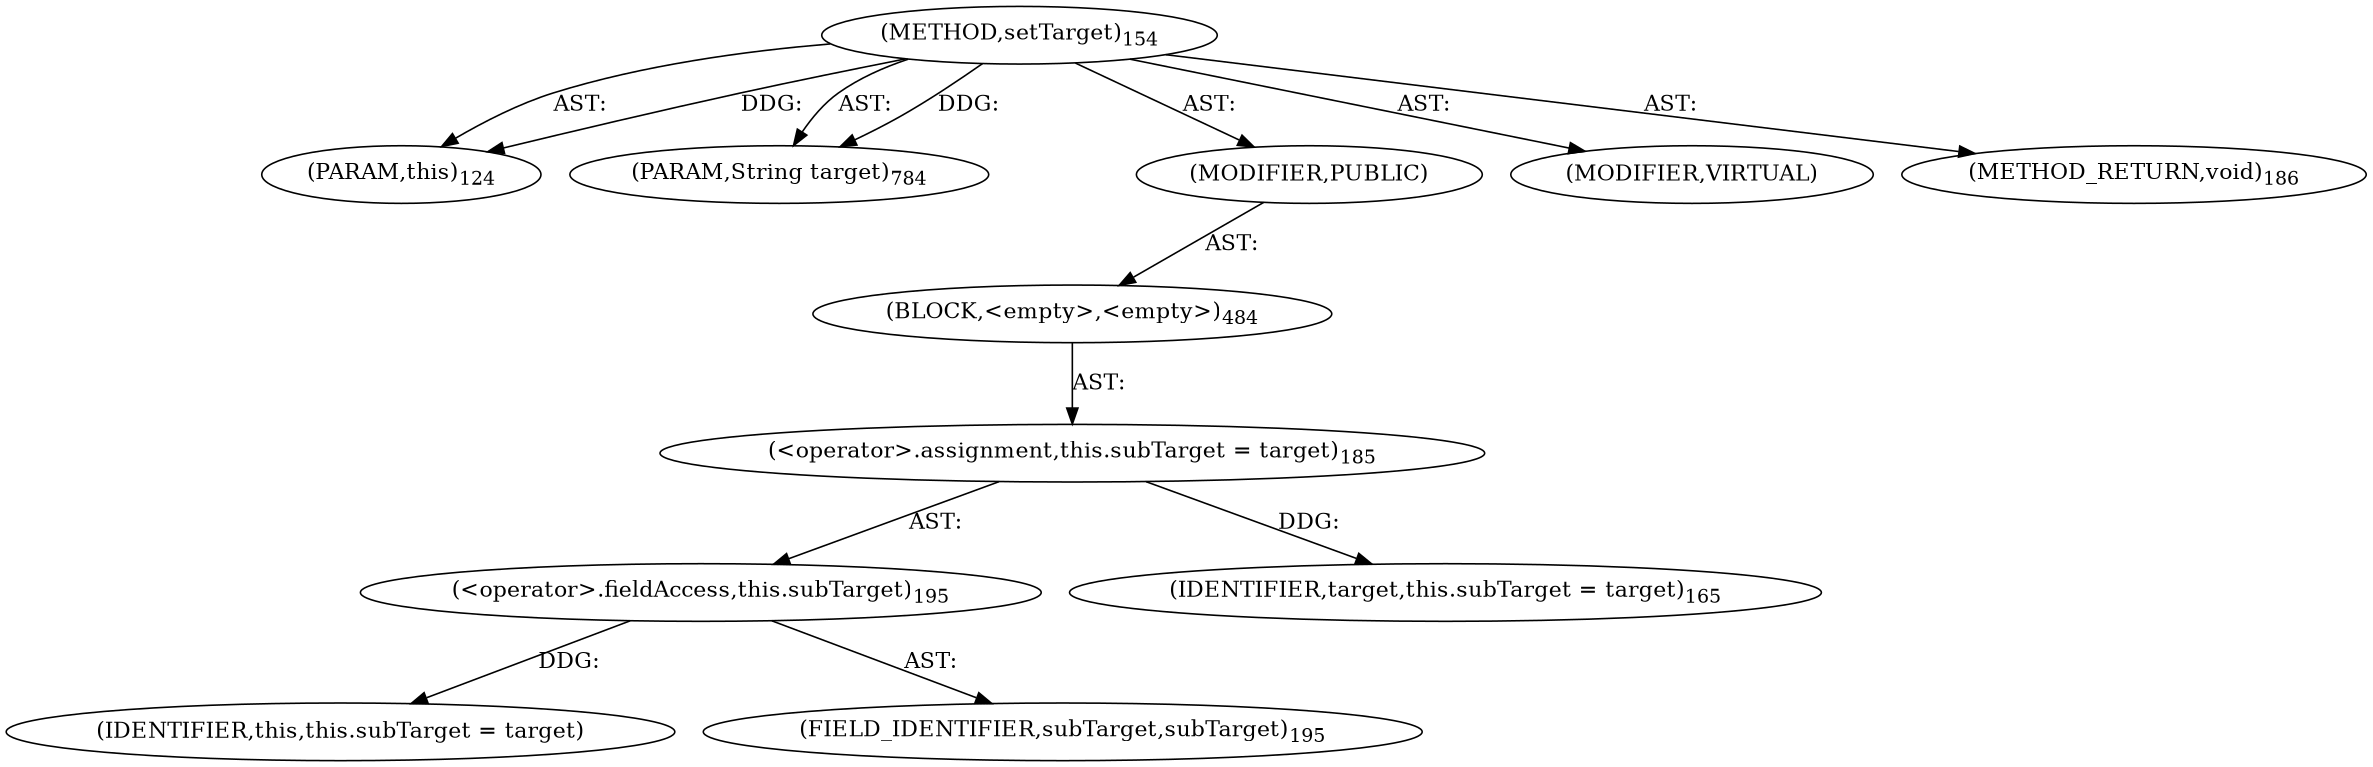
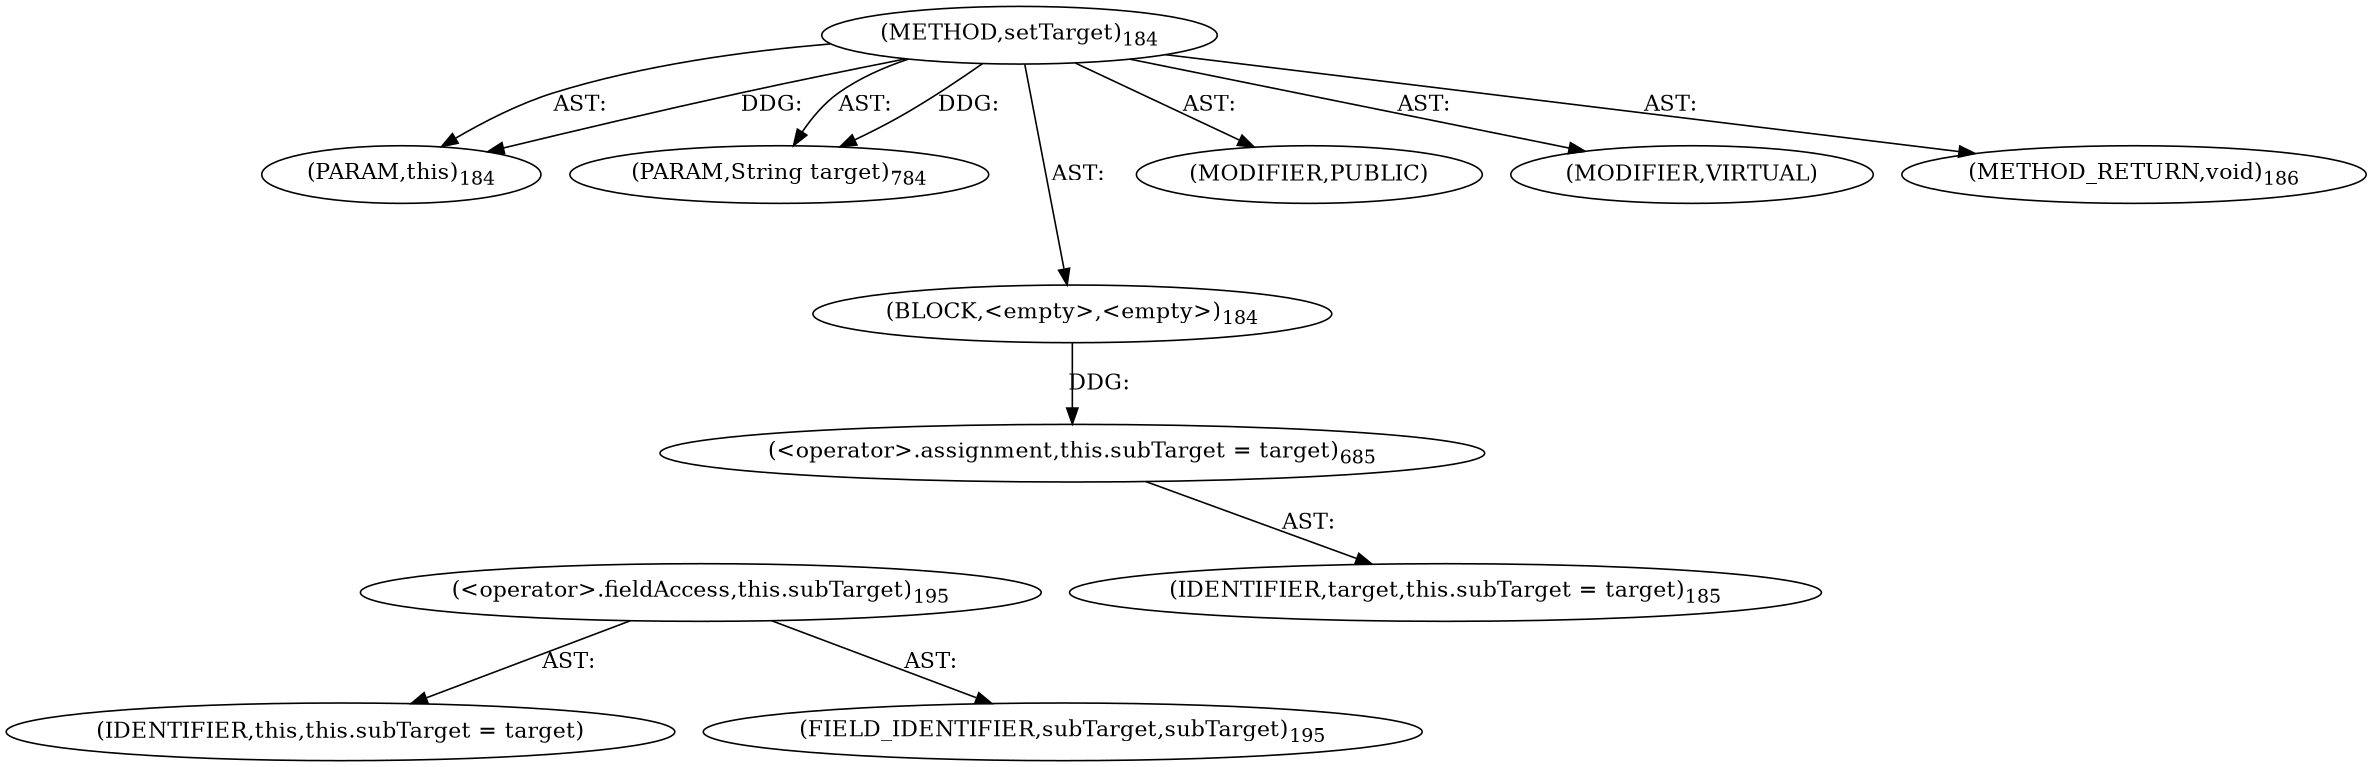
node "(METHOD,setTarget)": text "154" -> "184"
node "(PARAM,this)": text "124" -> "184"
edge "(MODIFIER,PUBLIC)" -> "(BLOCK,<empty>,<empty>)": now "(METHOD,setTarget)" -> "(BLOCK,<empty>,<empty>)"
node "(BLOCK,<empty>,<empty>)": text "484" -> "184"
edge "(BLOCK,<empty>,<empty>)" -> "(<operator>.assignment,this.subTarget = target)": label "AST: " -> "DDG: "
node "(<operator>.assignment,this.subTarget = target)": text "185" -> "685"
edge "(<operator>.assignment,this.subTarget = target)" -> "(<operator>.fieldAccess,this.subTarget)": removed, label "AST:"
edge "(<operator>.assignment,this.subTarget = target)" -> "(IDENTIFIER,target,this.subTarget = target)": label "DDG: " -> "AST: "
node "(IDENTIFIER,target,this.subTarget = target)": text "165" -> "185"
edge "(<operator>.fieldAccess,this.subTarget)" -> "(IDENTIFIER,this,this.subTarget = target)": label "DDG: " -> "AST: "
